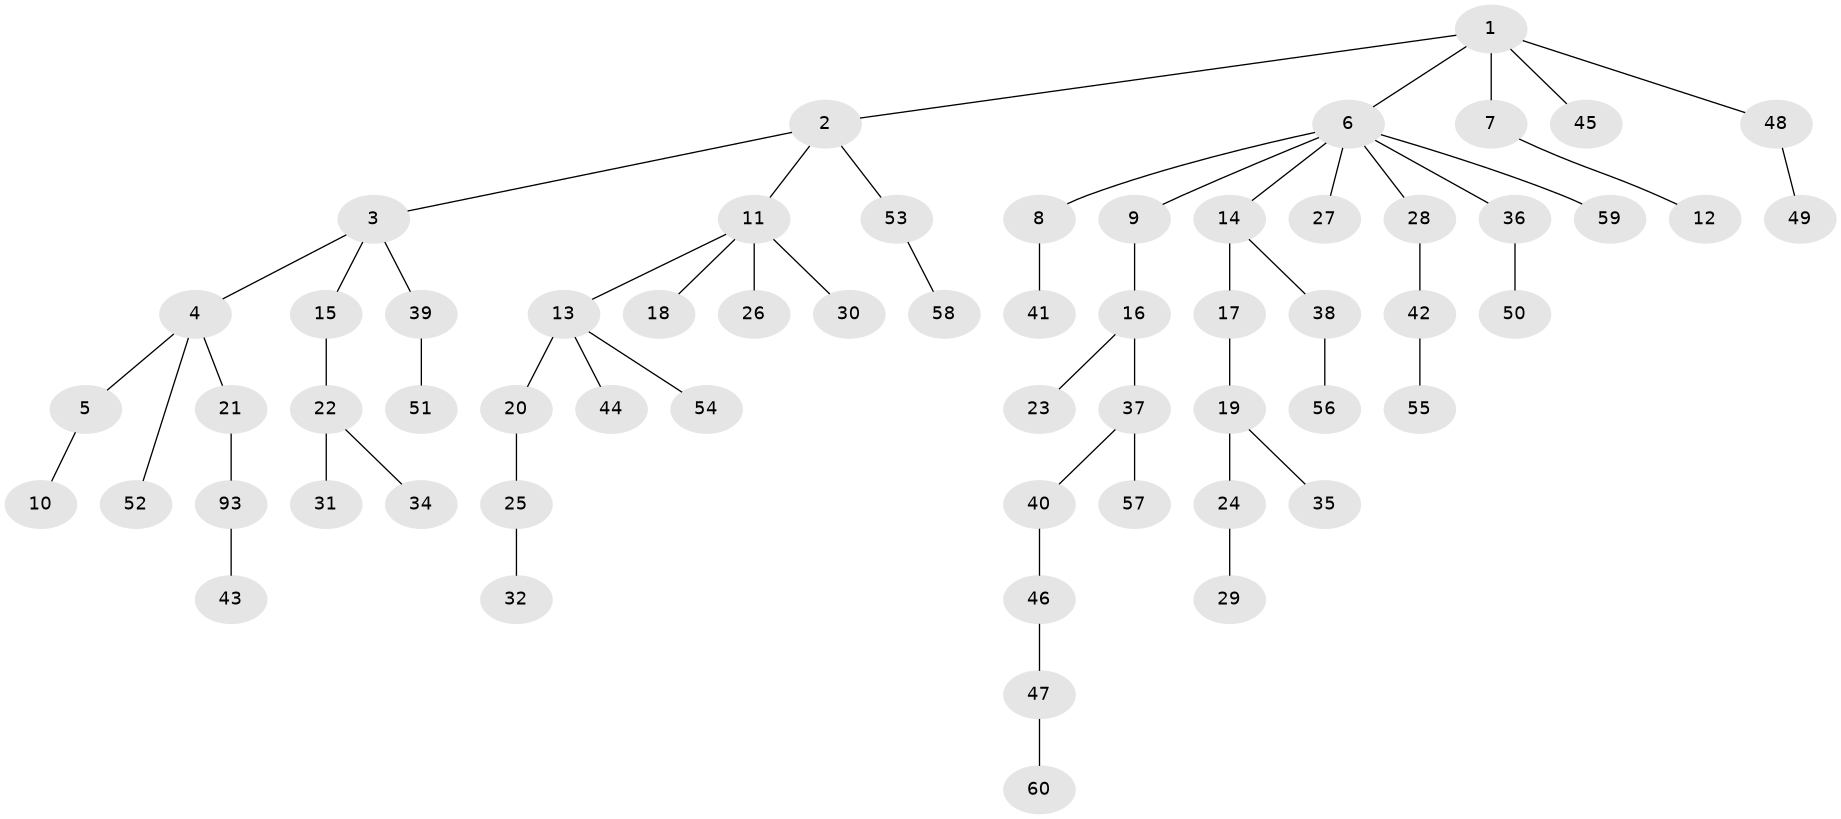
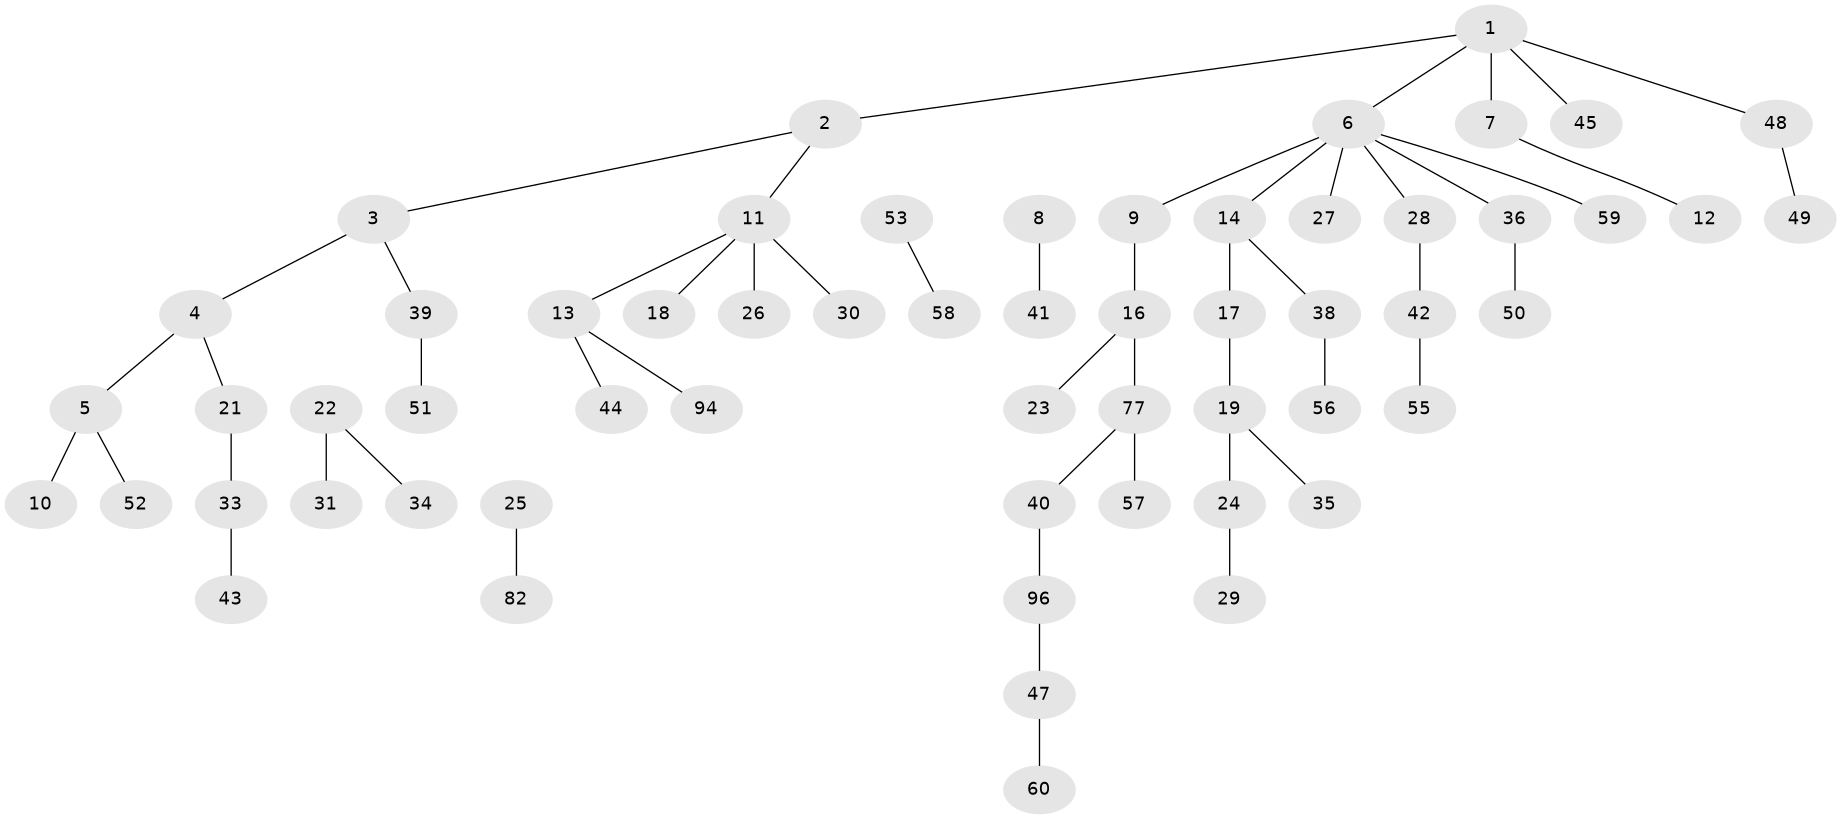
edge "6" -- "8": removed
edge "2" -- "53": removed
node "15": removed
edge "4" -- "52": now "5" -- "52"
node "20": removed
node "54": label "54" -> "94"
node "37": label "37" -> "77"
node "93": label "93" -> "33"
node "32": label "32" -> "82"
node "46": label "46" -> "96"
